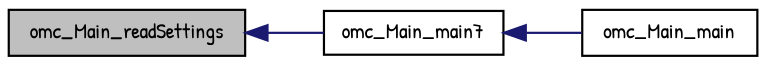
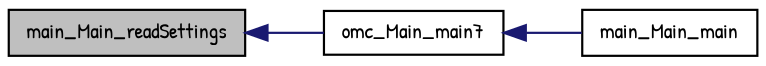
node "omc_Main_readSettings": label "omc_Main_readSettings" -> "main_Main_readSettings"
node "omc_Main_main": label "omc_Main_main" -> "main_Main_main"
